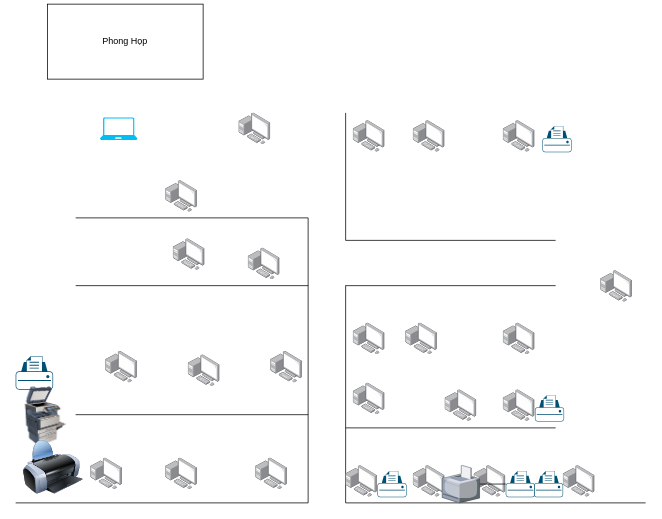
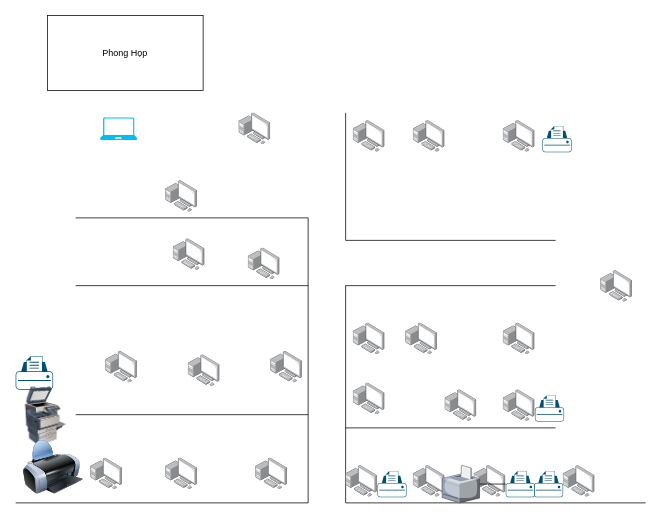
node "Phong Họp": moved (125, 42) -> (125, 53)
